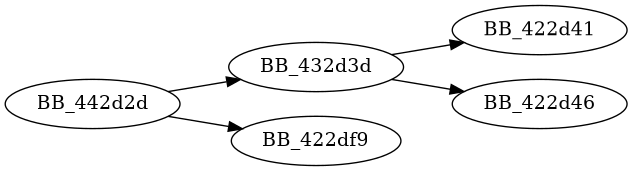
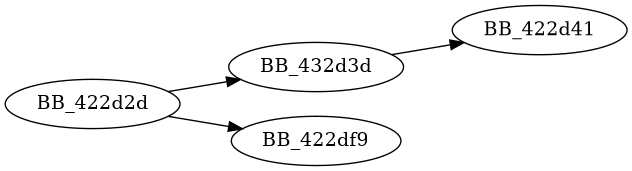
node "BB_442d2d": label "BB_442d2d" -> "BB_422d2d"
node "BB_422d46": removed
